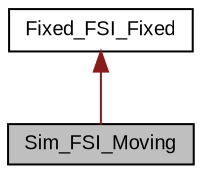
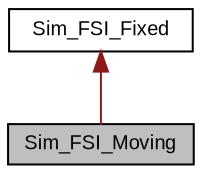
node "Fixed_FSI_Fixed": label "Fixed_FSI_Fixed" -> "Sim_FSI_Fixed"
